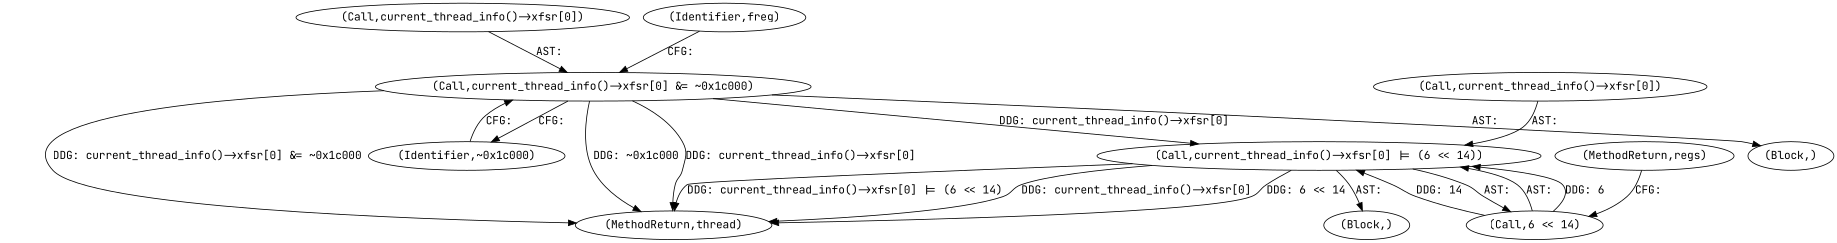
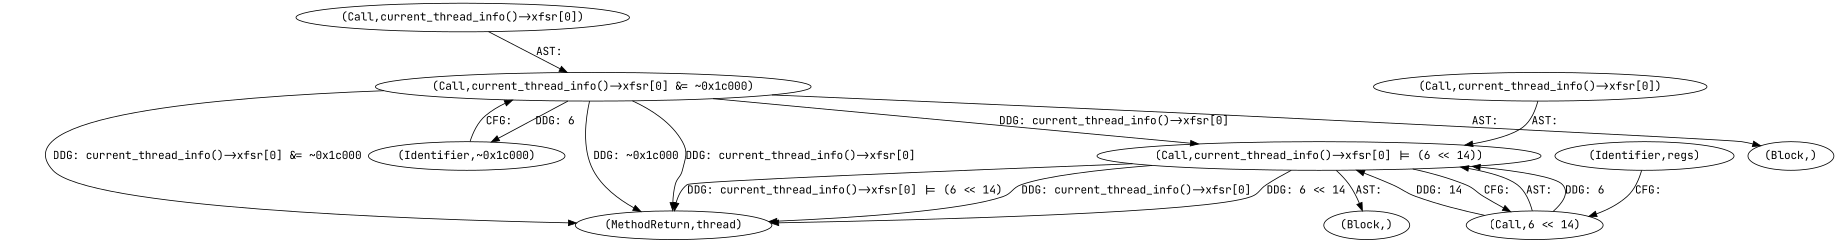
node "(Identifier,freg)": removed
edge "(Call,current_thread_info()->xfsr[0] &= ~0x1c000)" -> "(Identifier,~0x1c000)": label "CFG: " -> "DDG: 6"
node "(MethodReturn,regs)": label "(MethodReturn,regs)" -> "(Identifier,regs)"
edge "(Call,current_thread_info()->xfsr[0] |= (6 << 14))" -> "(Call,6 << 14)": label "AST: " -> "CFG: "
